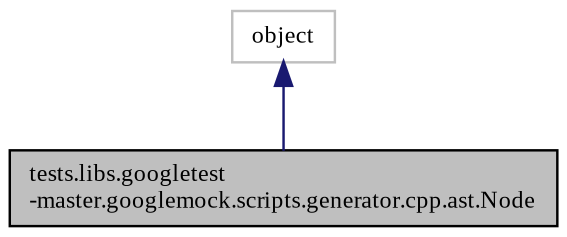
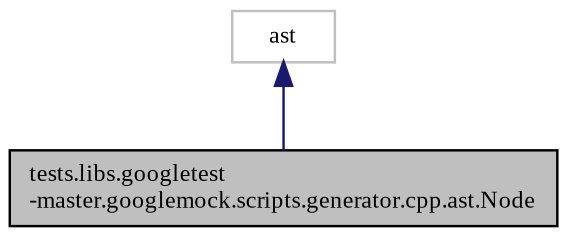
node "object": label "object" -> "ast"
